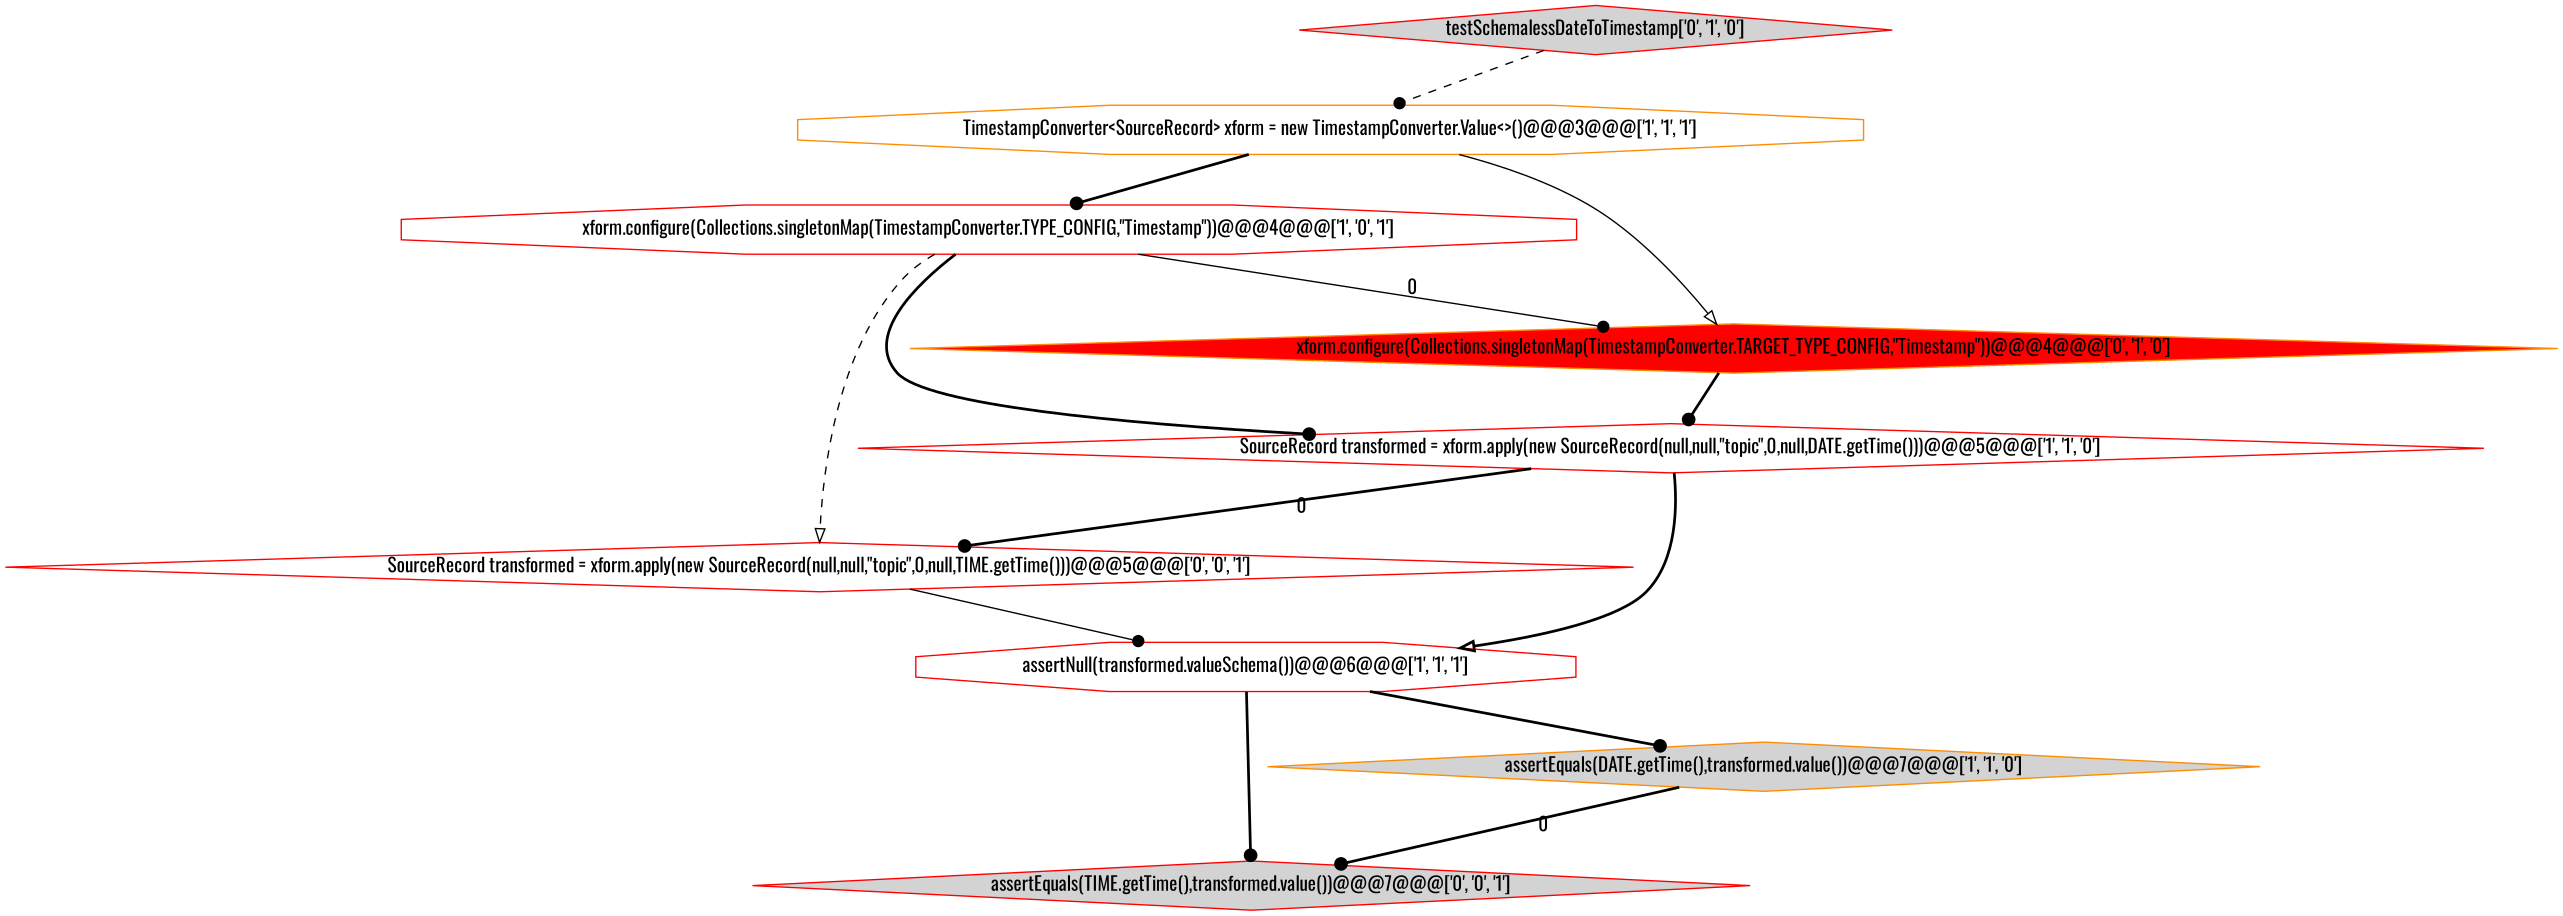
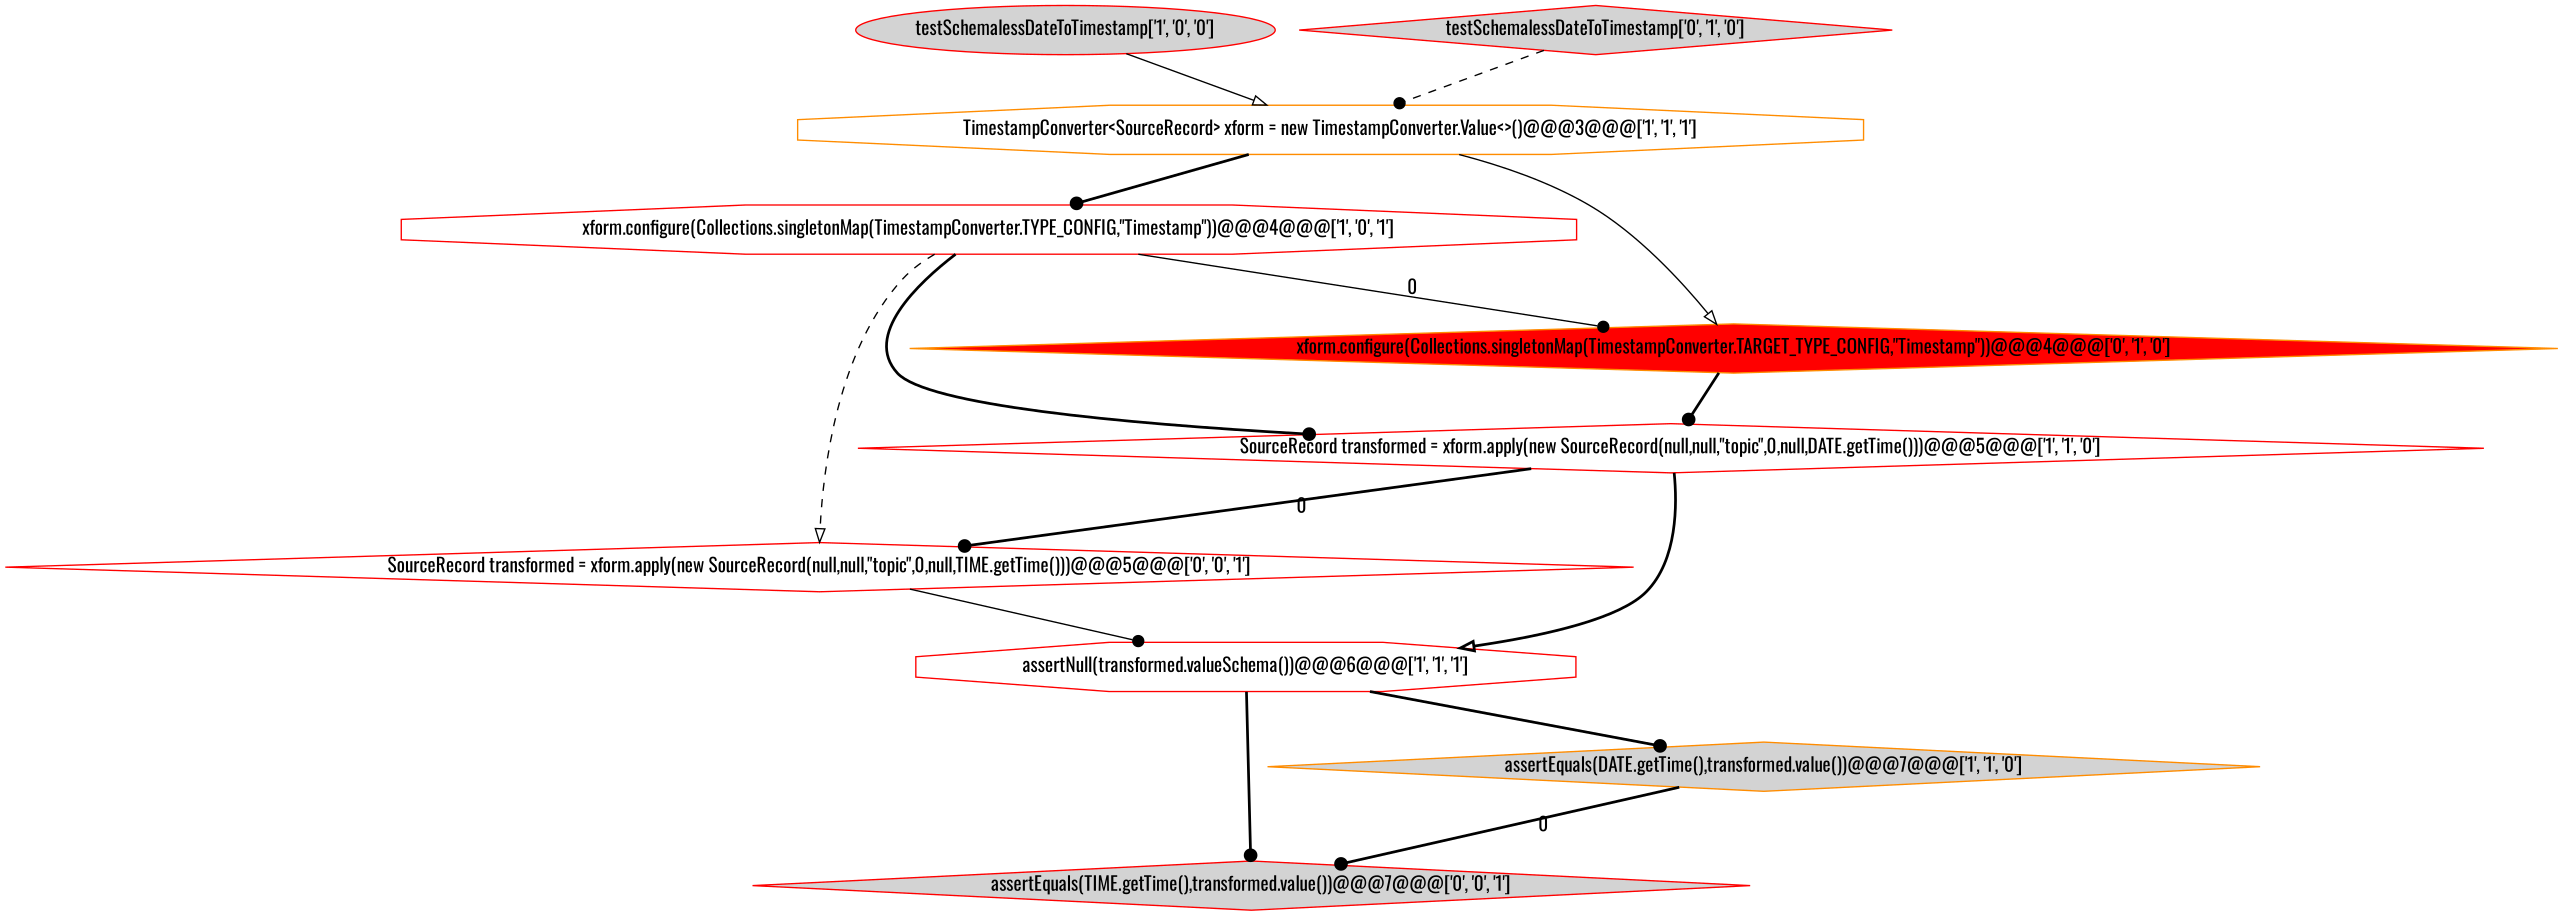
node "testSchemalessDateToTimestamp['1', '0', '0']": added
